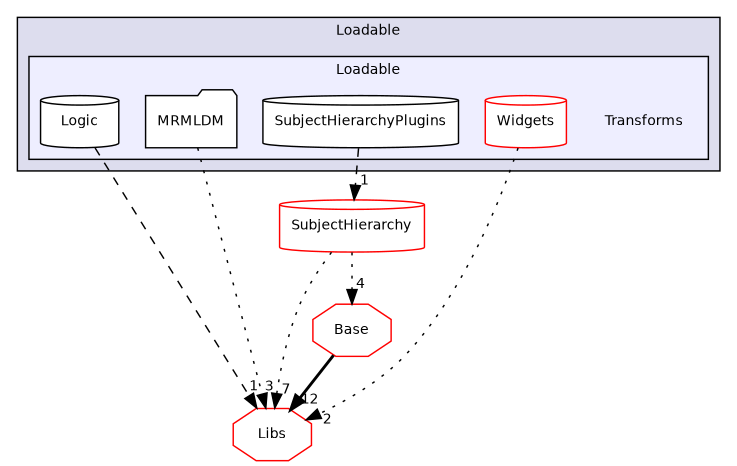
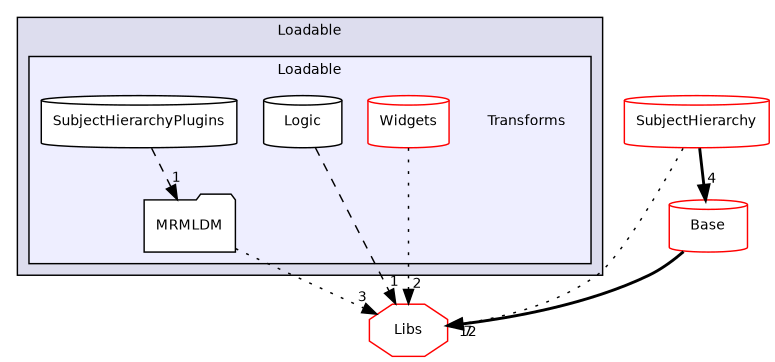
edge "SubjectHierarchyPlugins" -> "SubjectHierarchy": now "SubjectHierarchyPlugins" -> "MRMLDM"
edge "SubjectHierarchy" -> "Base": style dotted -> bold
node "Base": shape octagon -> cylinder
